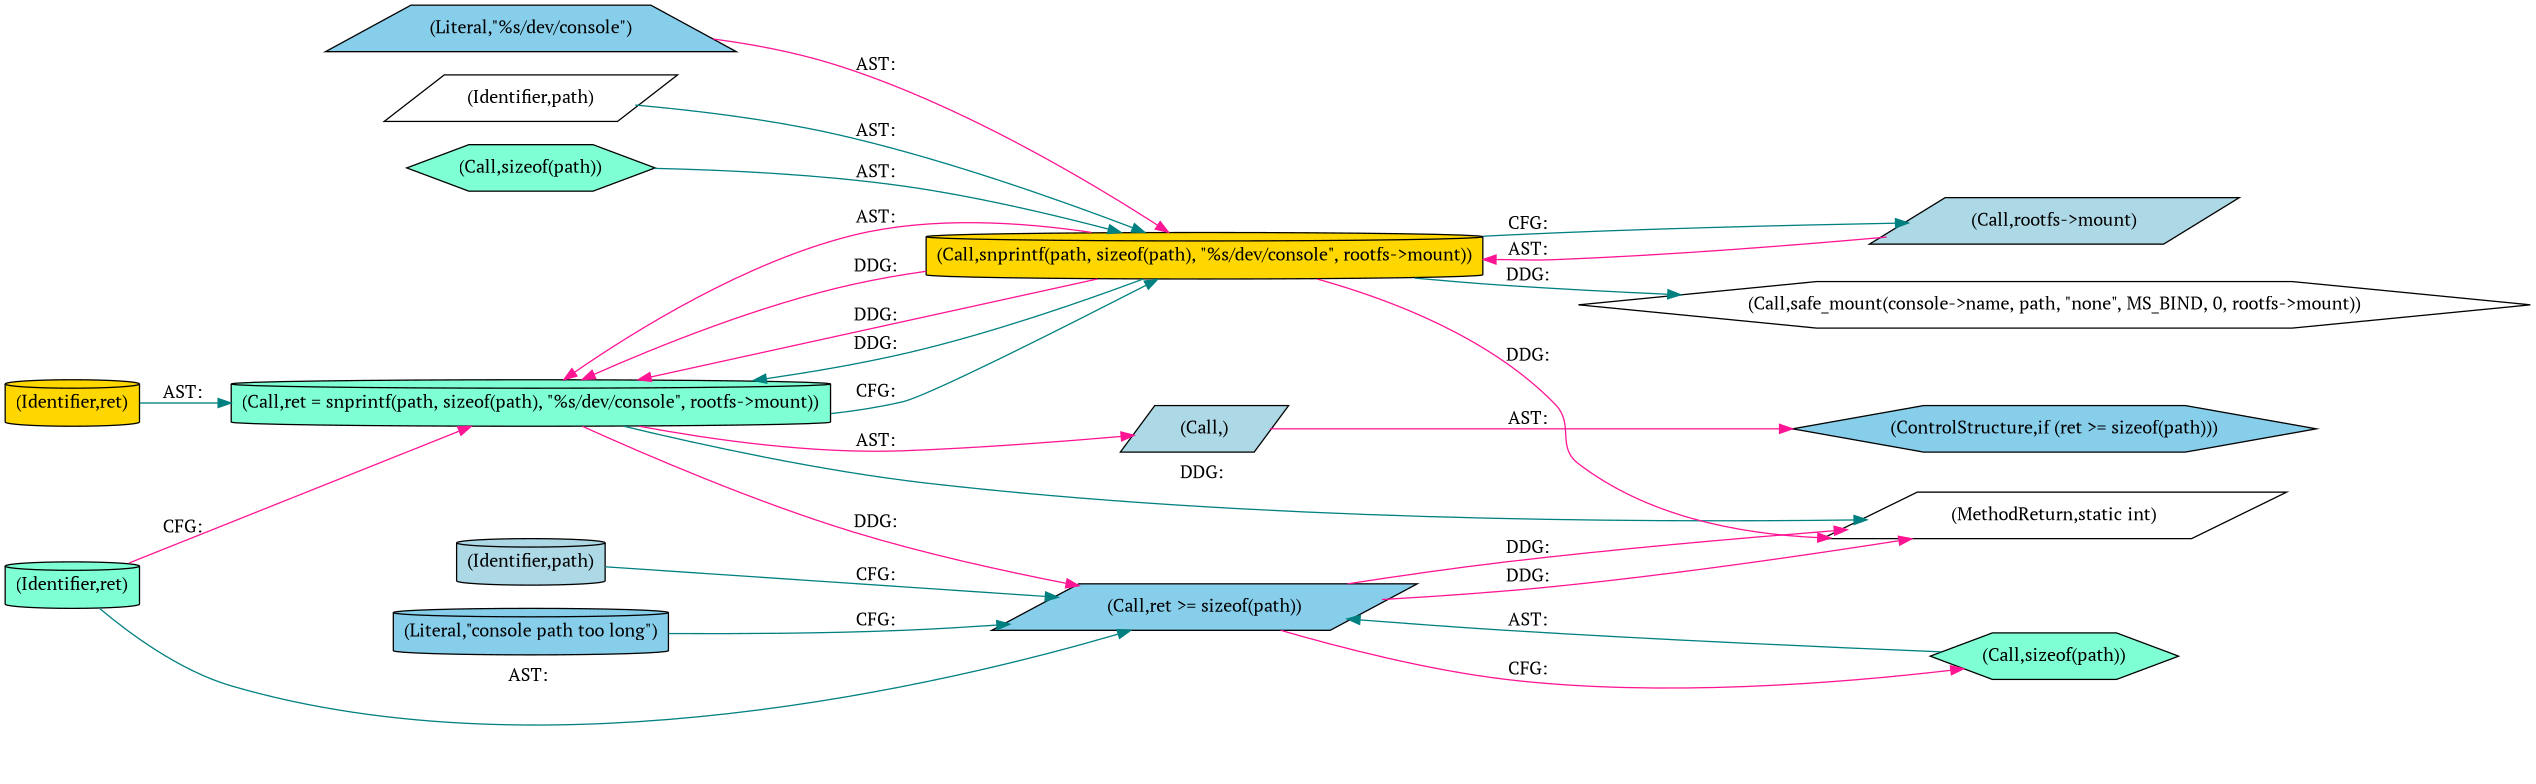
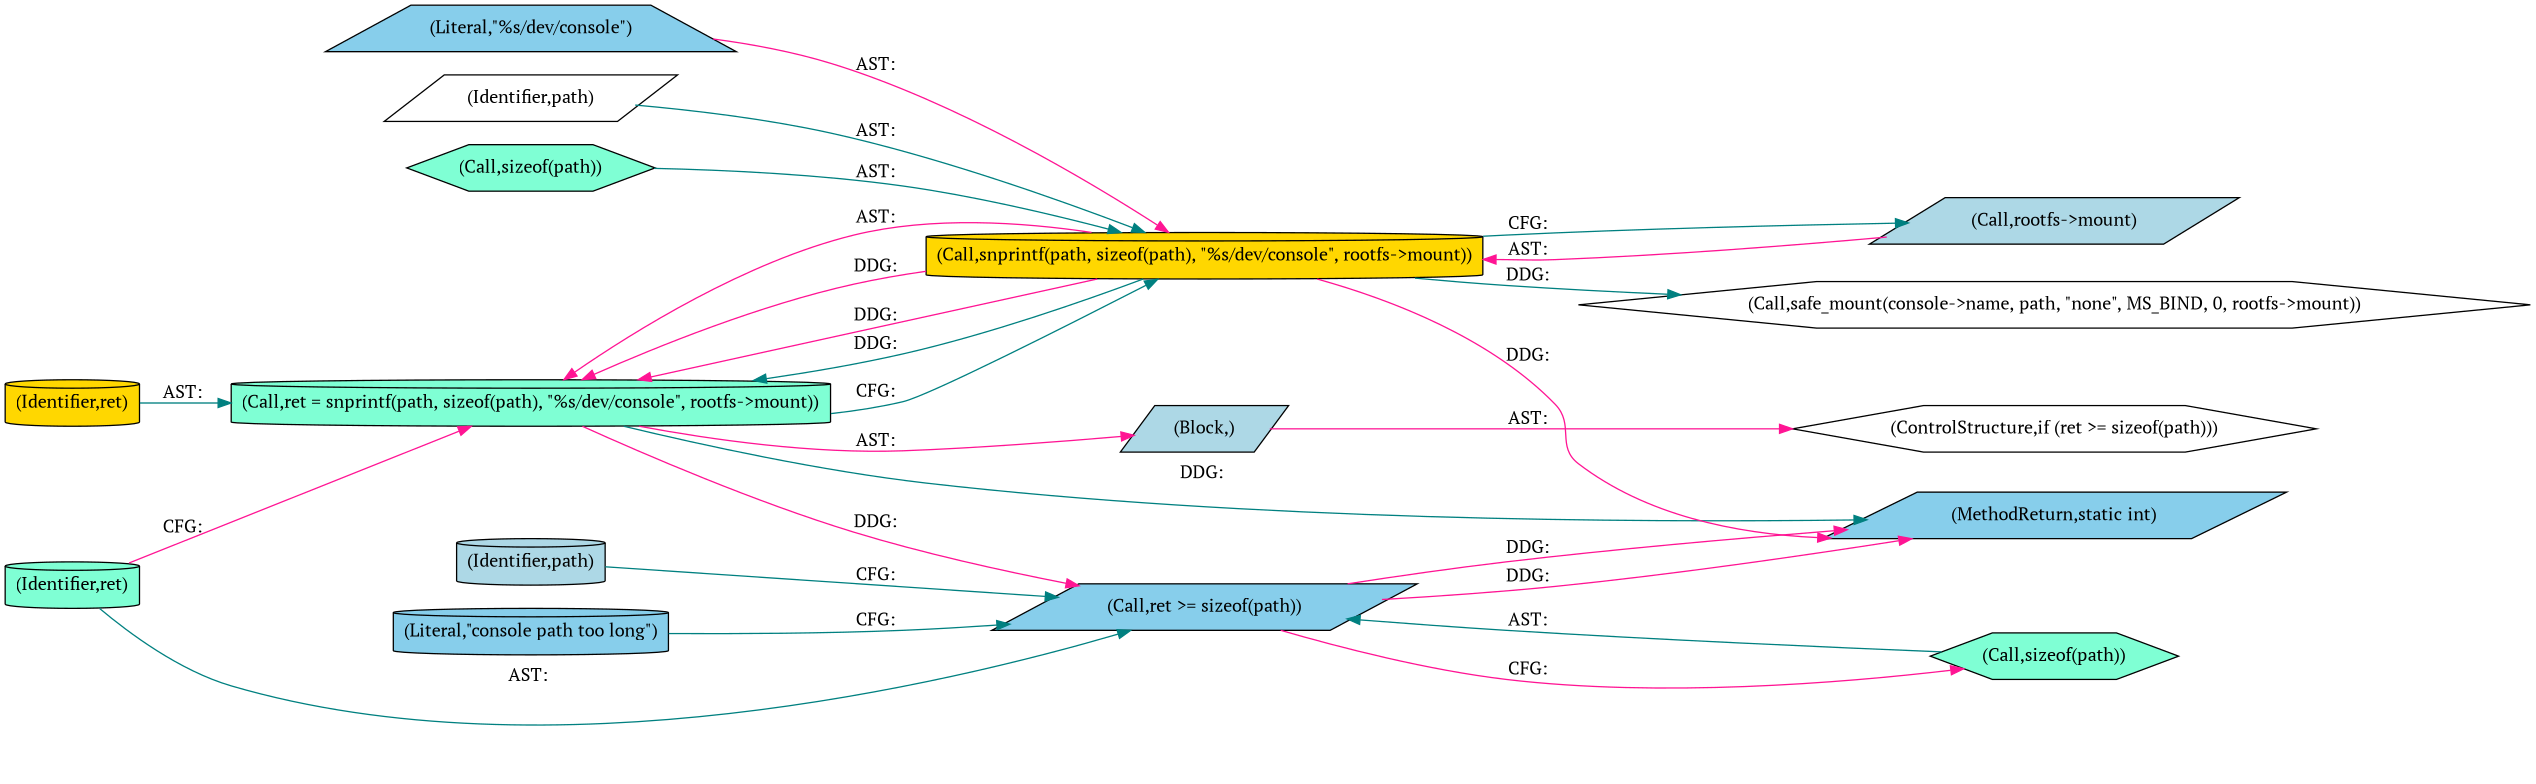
node "(Call,)": label "(Call,)" -> "(Block,)"
node "(ControlStructure,if (ret >= sizeof(path)))": fillcolor skyblue -> white
node "(MethodReturn,static int)": fillcolor white -> skyblue
